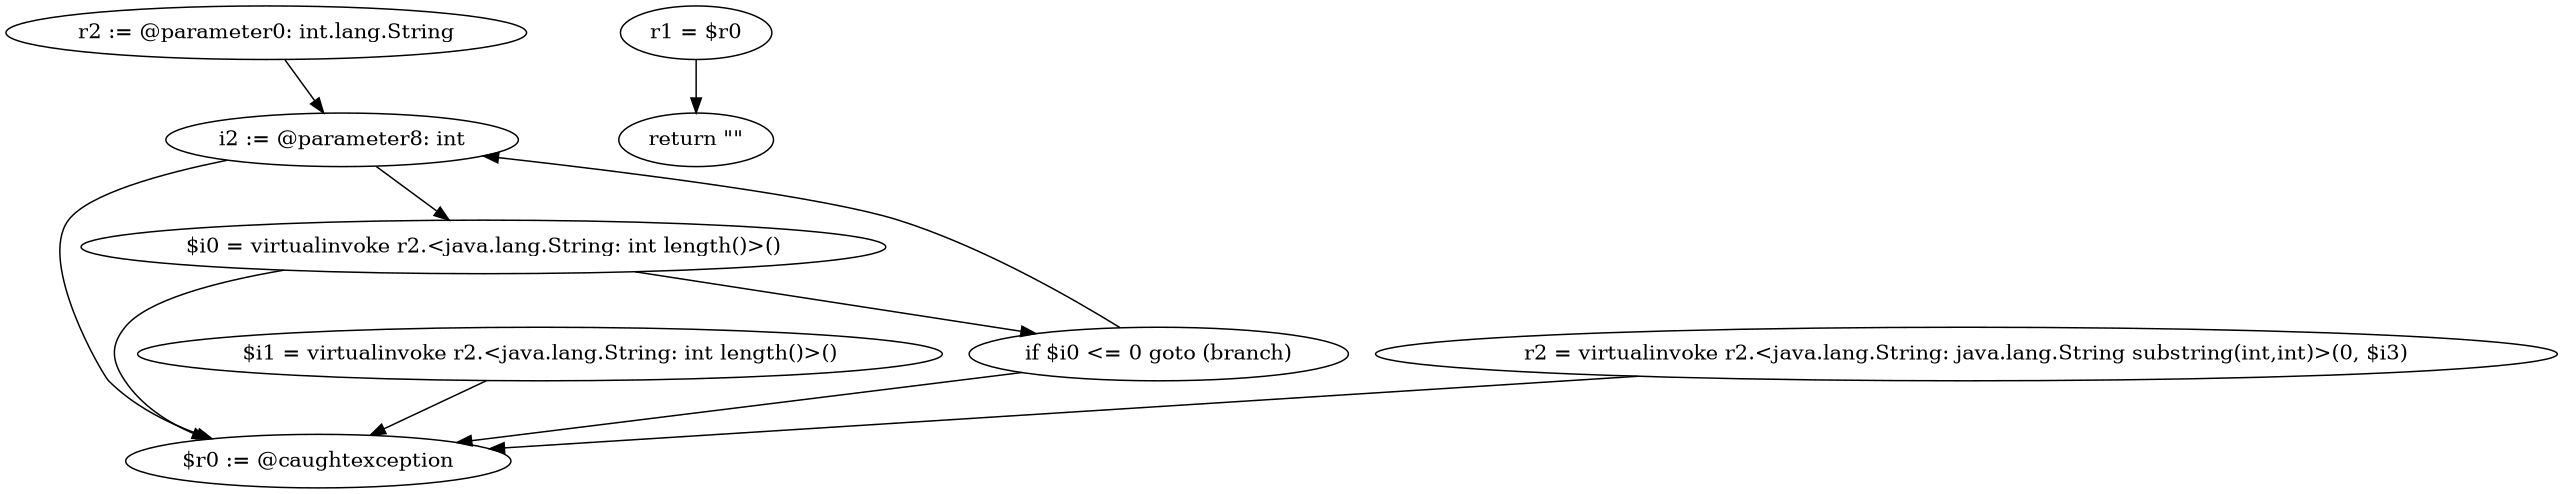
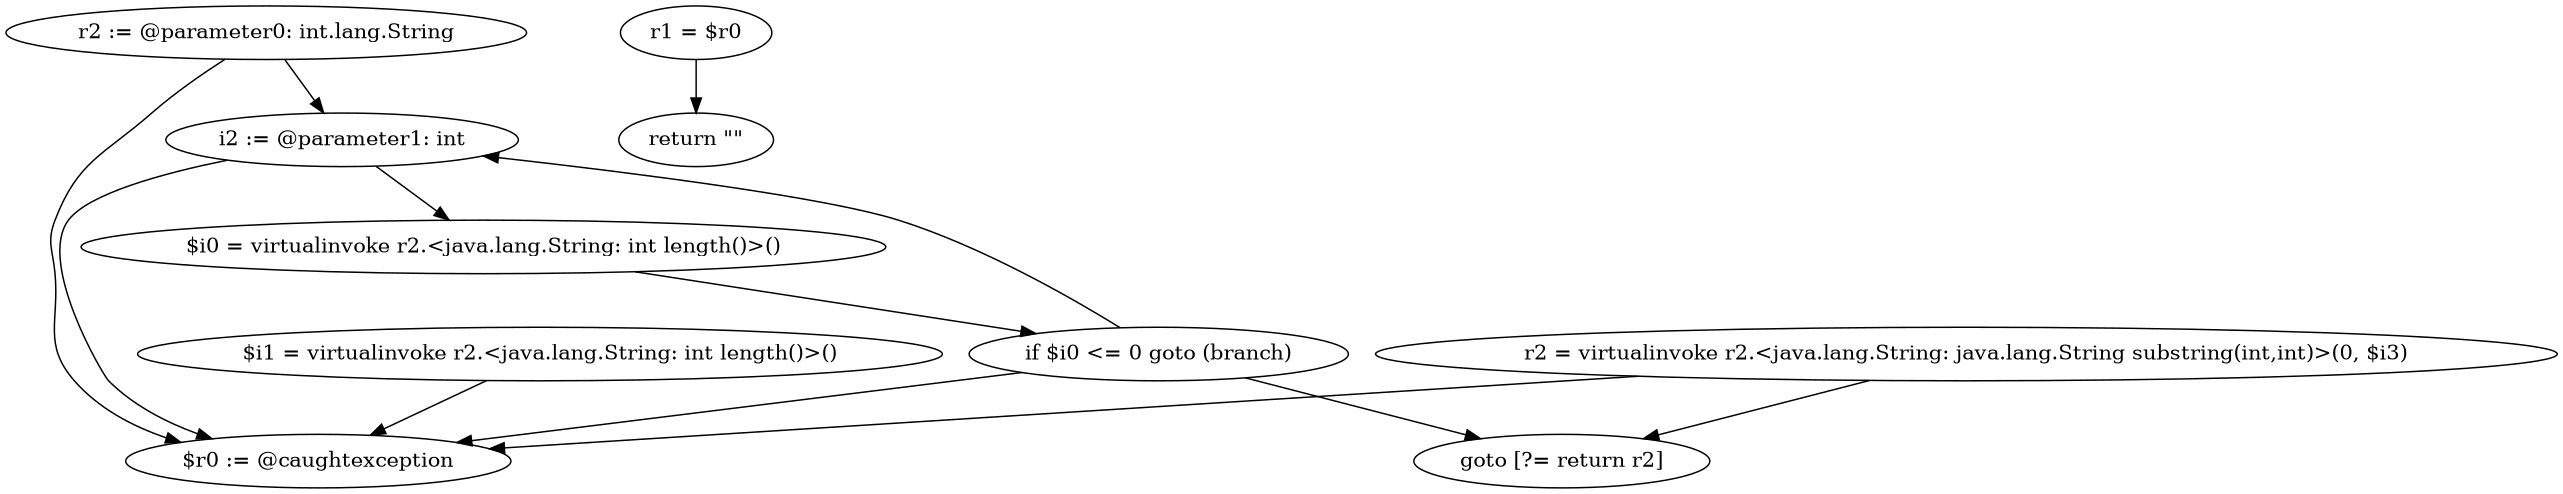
node "i2 := @parameter8: int": label "i2 := @parameter8: int" -> "i2 := @parameter1: int"
edge "$i0 = virtualinvoke r2.<java.lang.String: int length()>()" -> "$r0 := @caughtexception": now "r2 := @parameter0: int.lang.String" -> "$r0 := @caughtexception"
node "goto [?= return r2]": added
